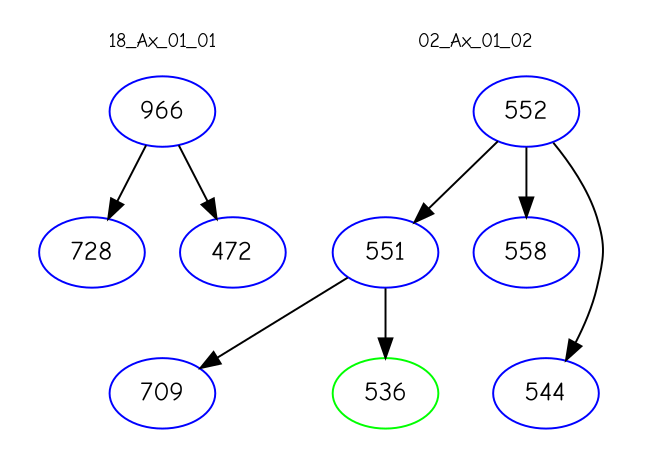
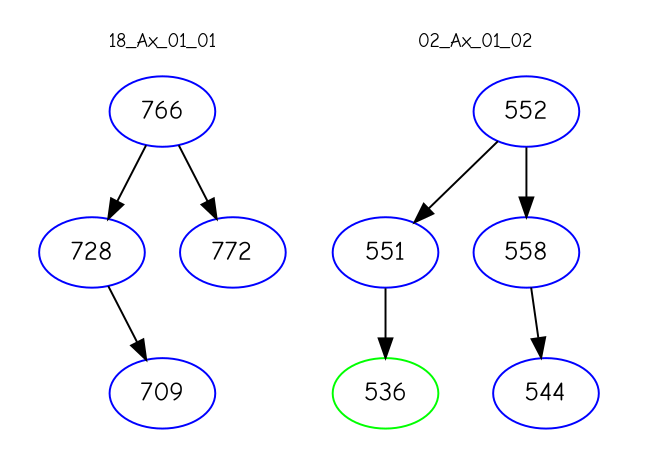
node "966": label "966" -> "766"
edge "552" -> "544": now "558" -> "544"
node "472": label "472" -> "772"
edge "551" -> "709": now "728" -> "709"
